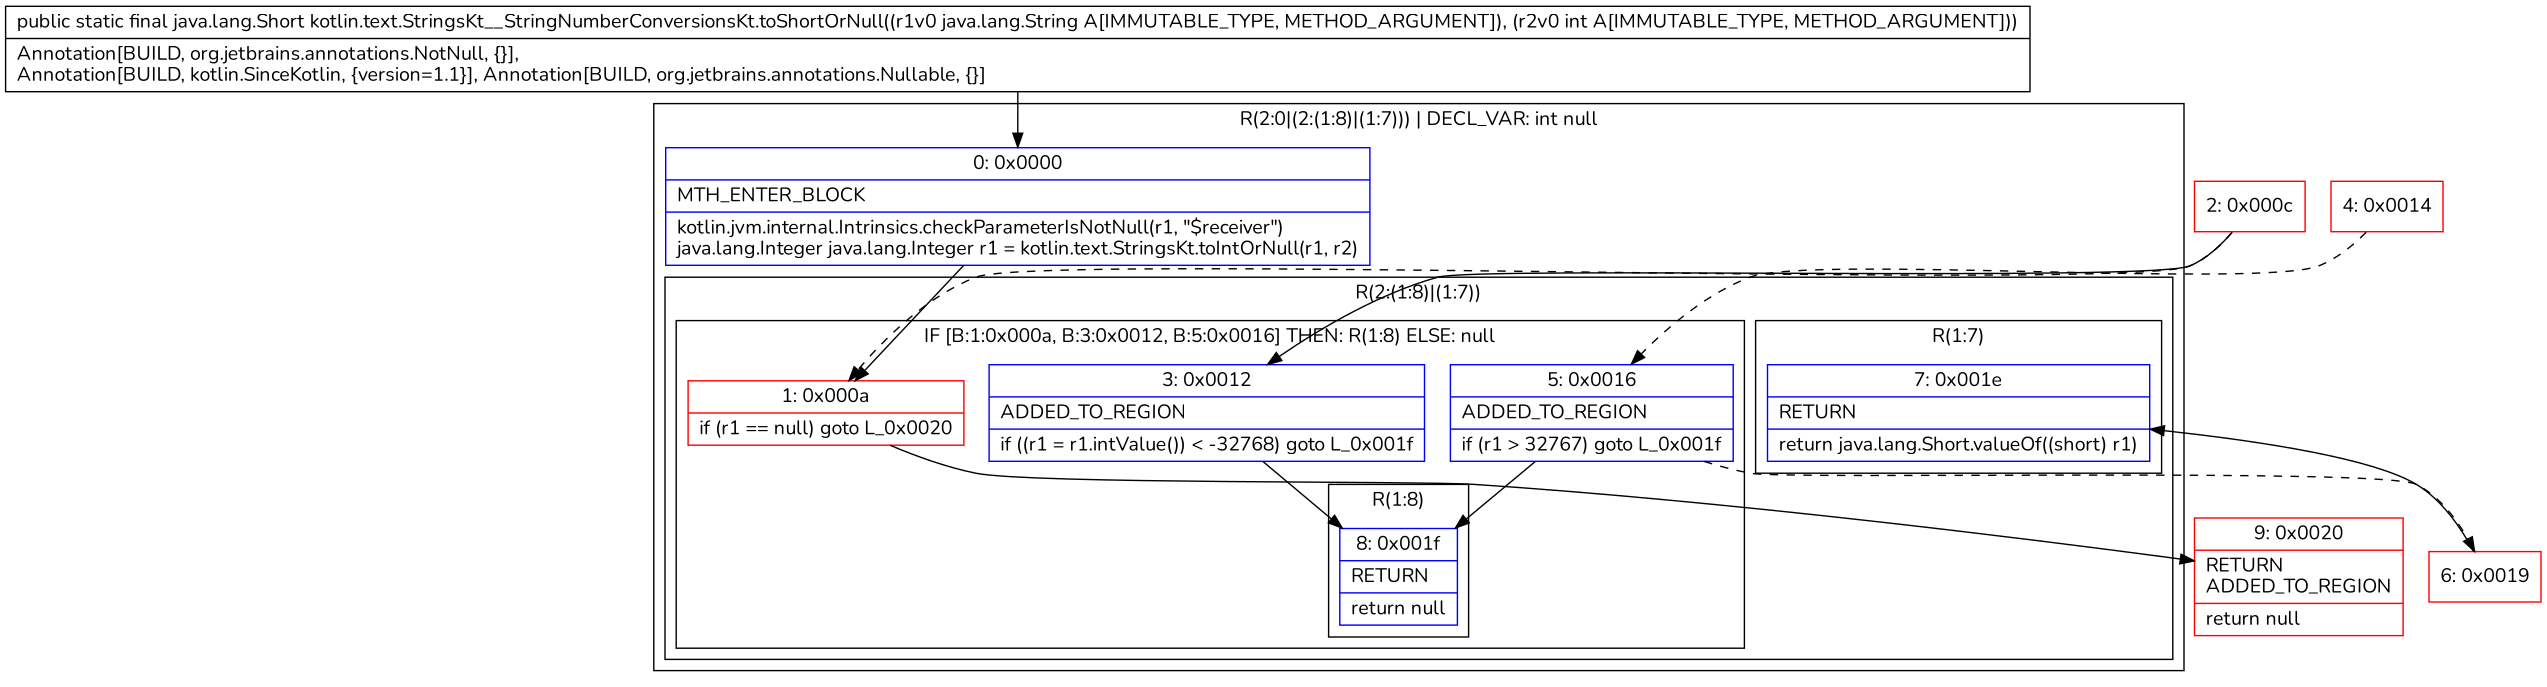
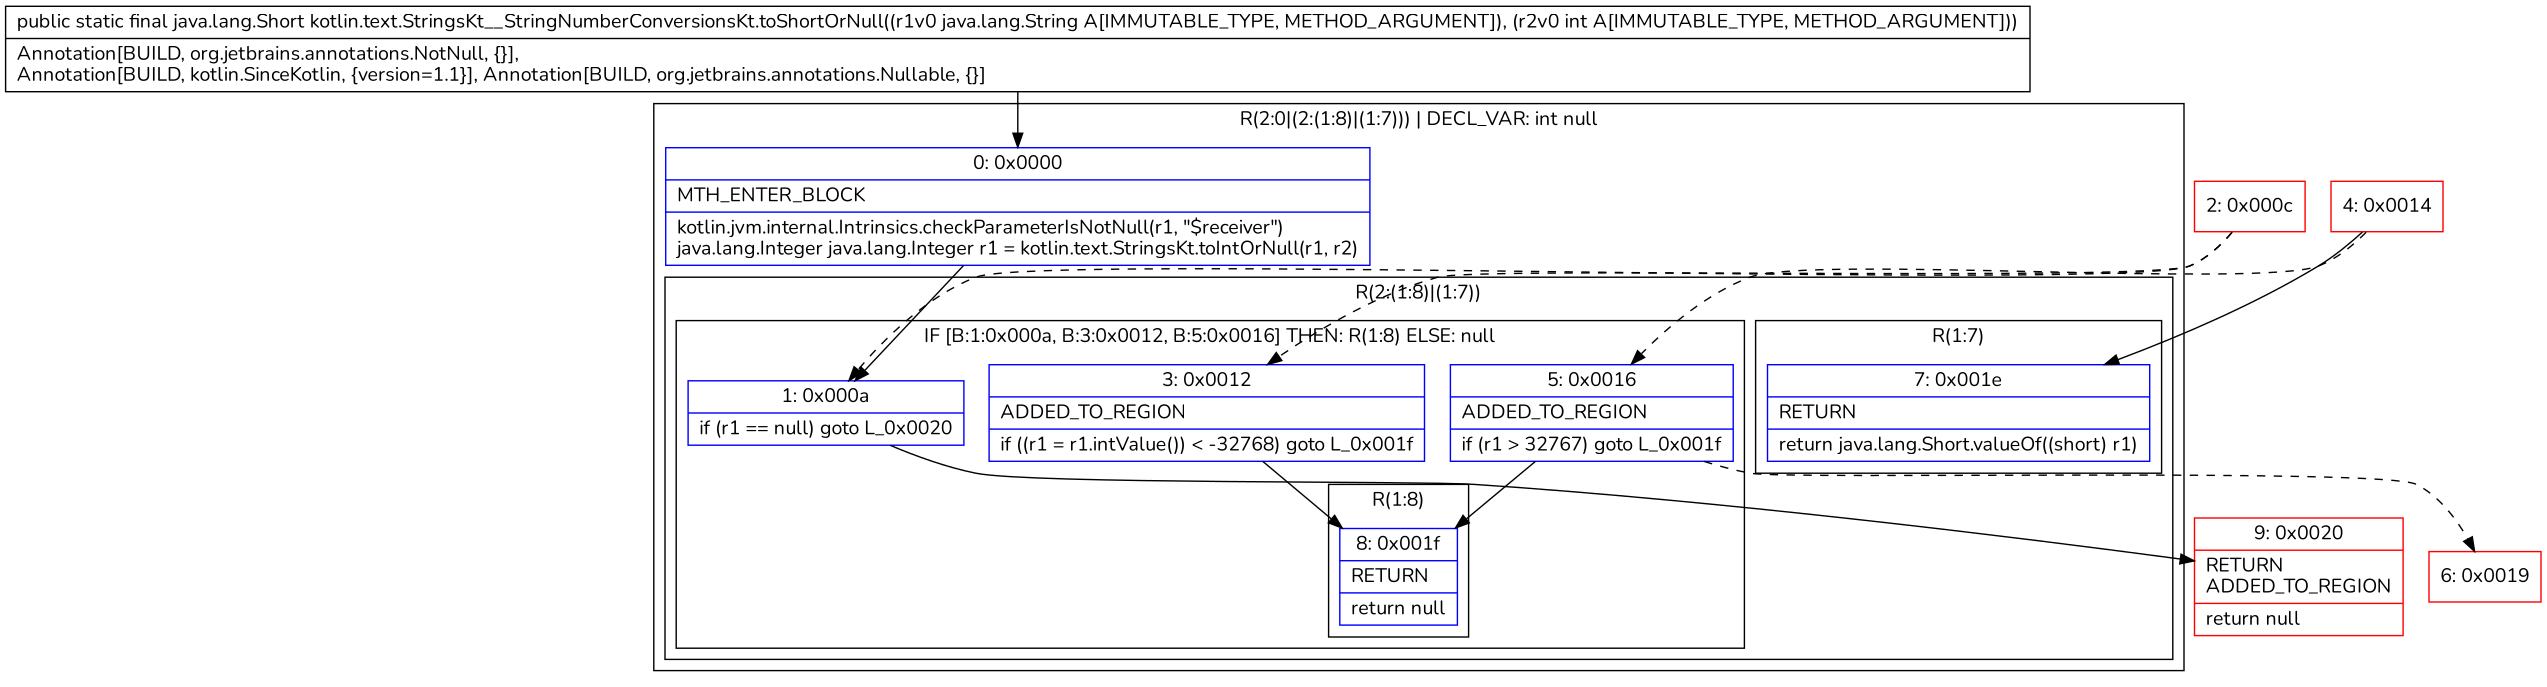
edge "2: 0x000c" -> "3: 0x0012": style solid -> dashed
node "1: 0x000a": color red -> blue
edge "6: 0x0019" -> "7: 0x001e": now "4: 0x0014" -> "7: 0x001e"
